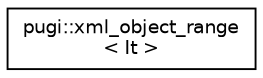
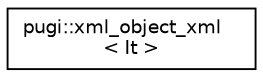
node "pugi::xml_object_range < It >": label "pugi::xml_object_range < It >" -> "pugi::xml_object_xml < It >"
